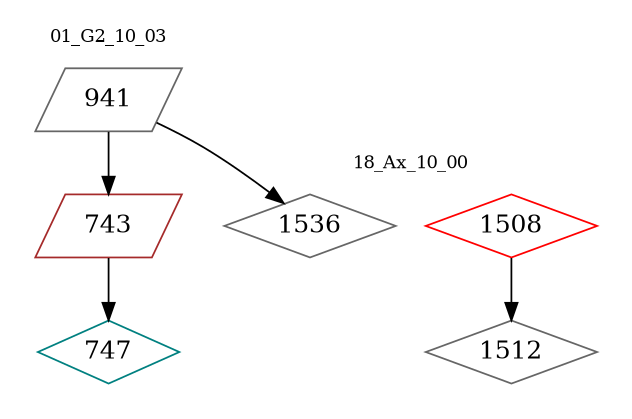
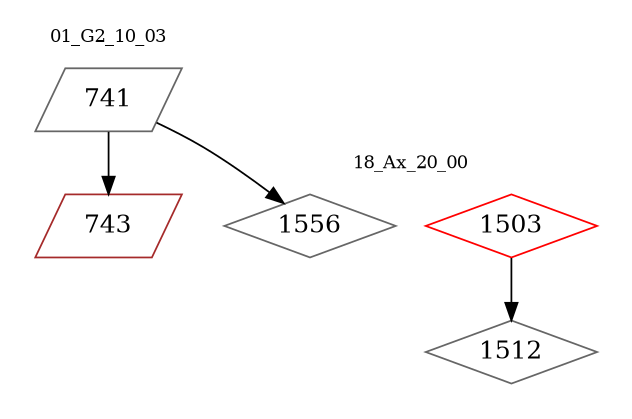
node "941": label "941" -> "741"
cluster "18_Ax_10_00": label "18_Ax_10_00" -> "18_Ax_20_00"
node "1536": label "1536" -> "1556"
node "1508": label "1508" -> "1503"
node "747": removed
